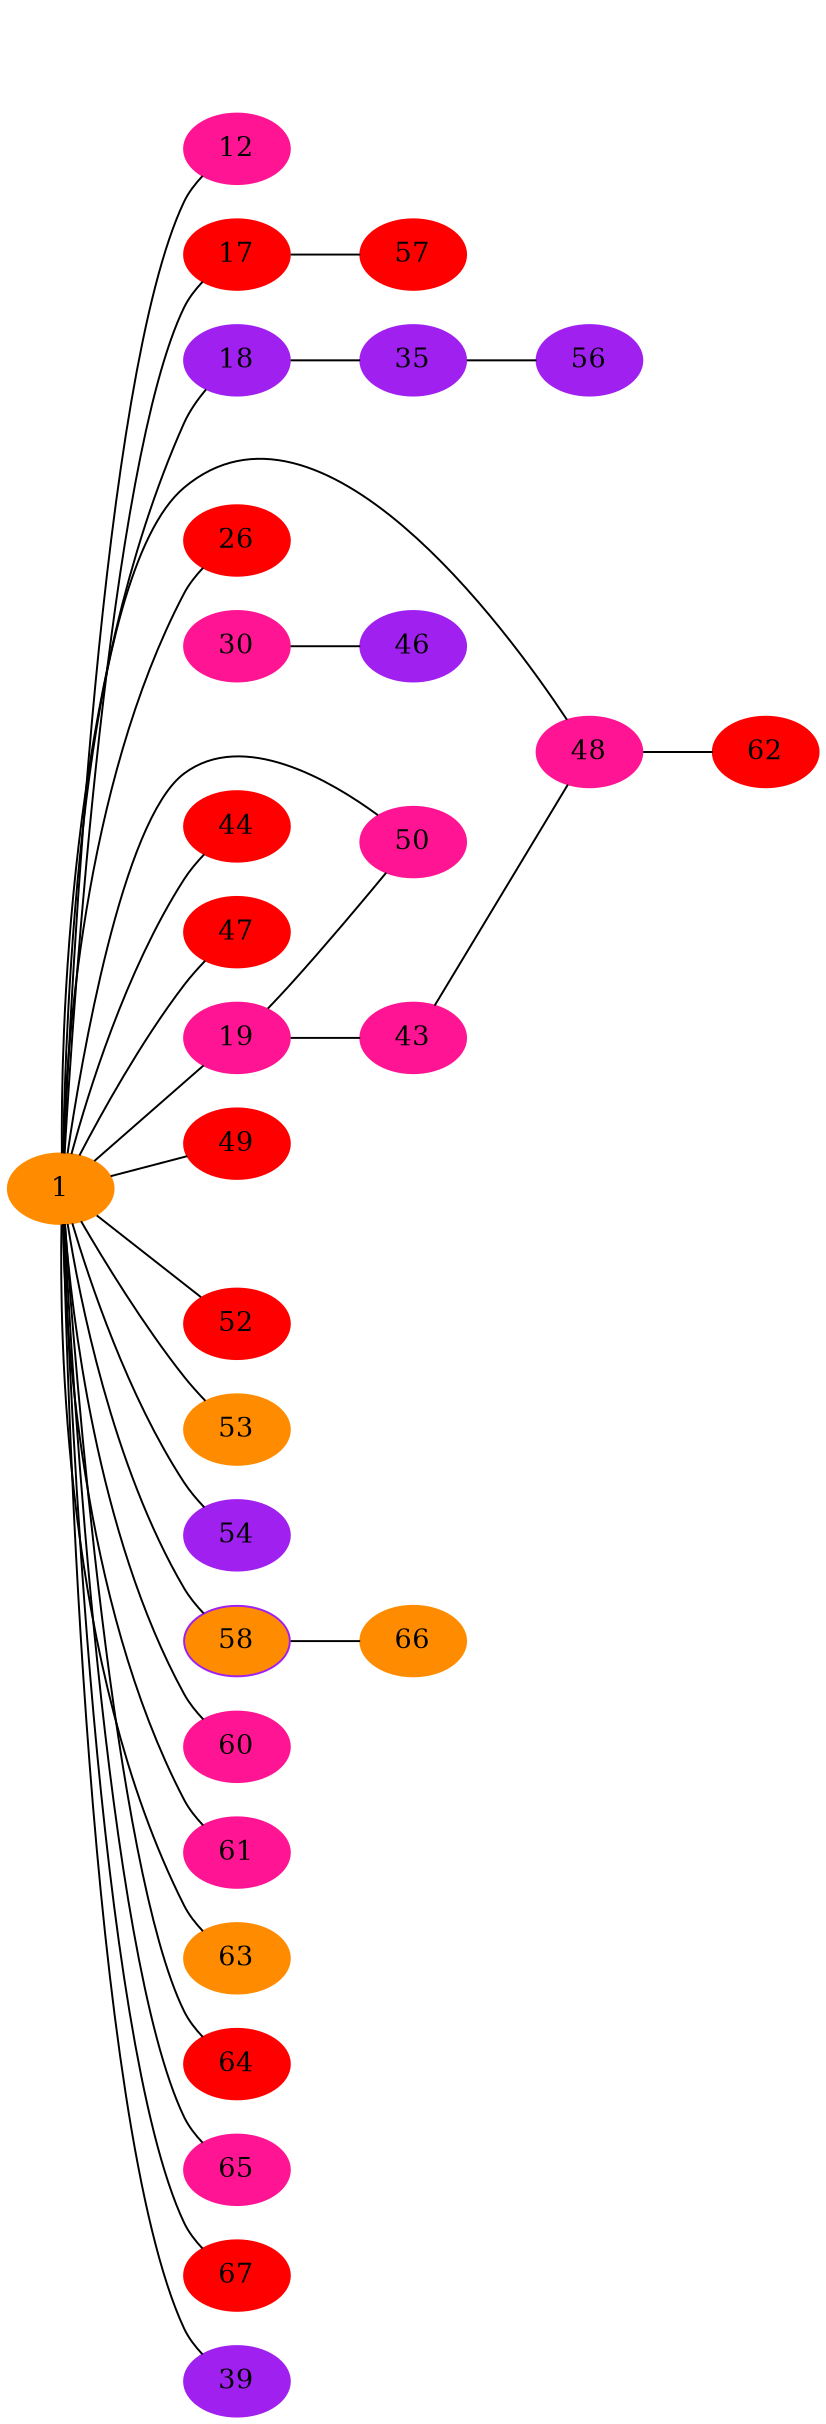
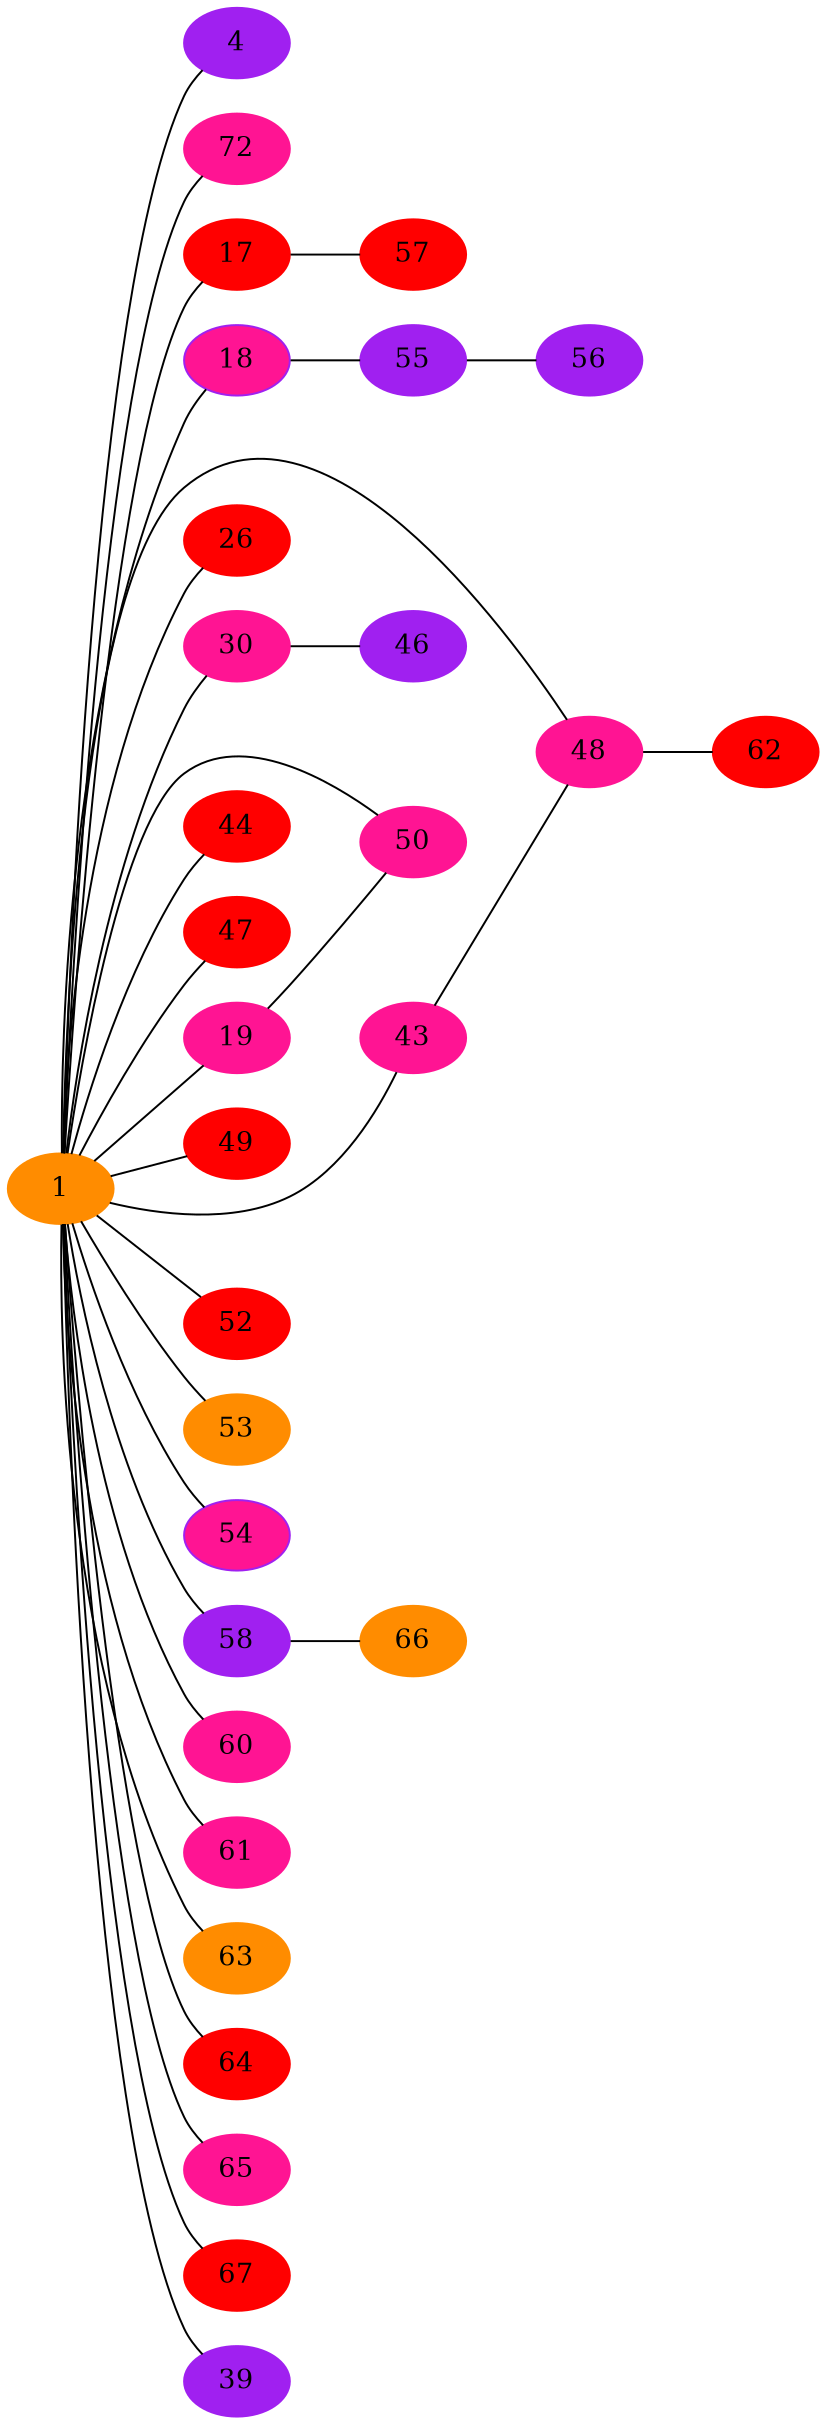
node "4": added
node "12": label "12" -> "72"
node "18": fillcolor purple -> deeppink
node "35": label "35" -> "55"
edge "30" -- "1": added
edge "19" -- "43": now "1" -- "43"
node "54": fillcolor purple -> deeppink
node "58": fillcolor darkorange -> purple
